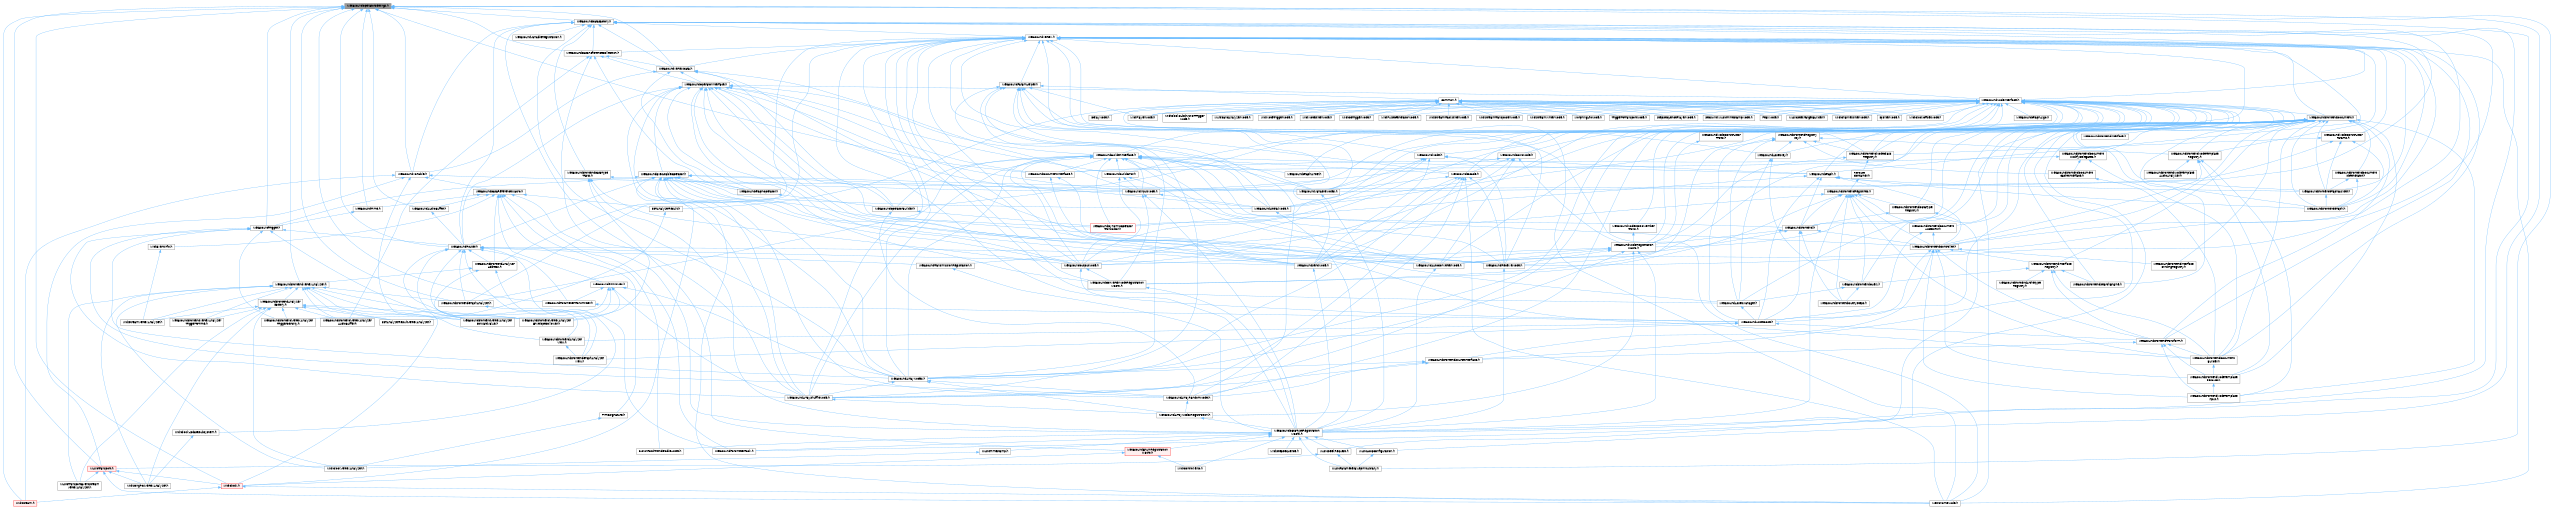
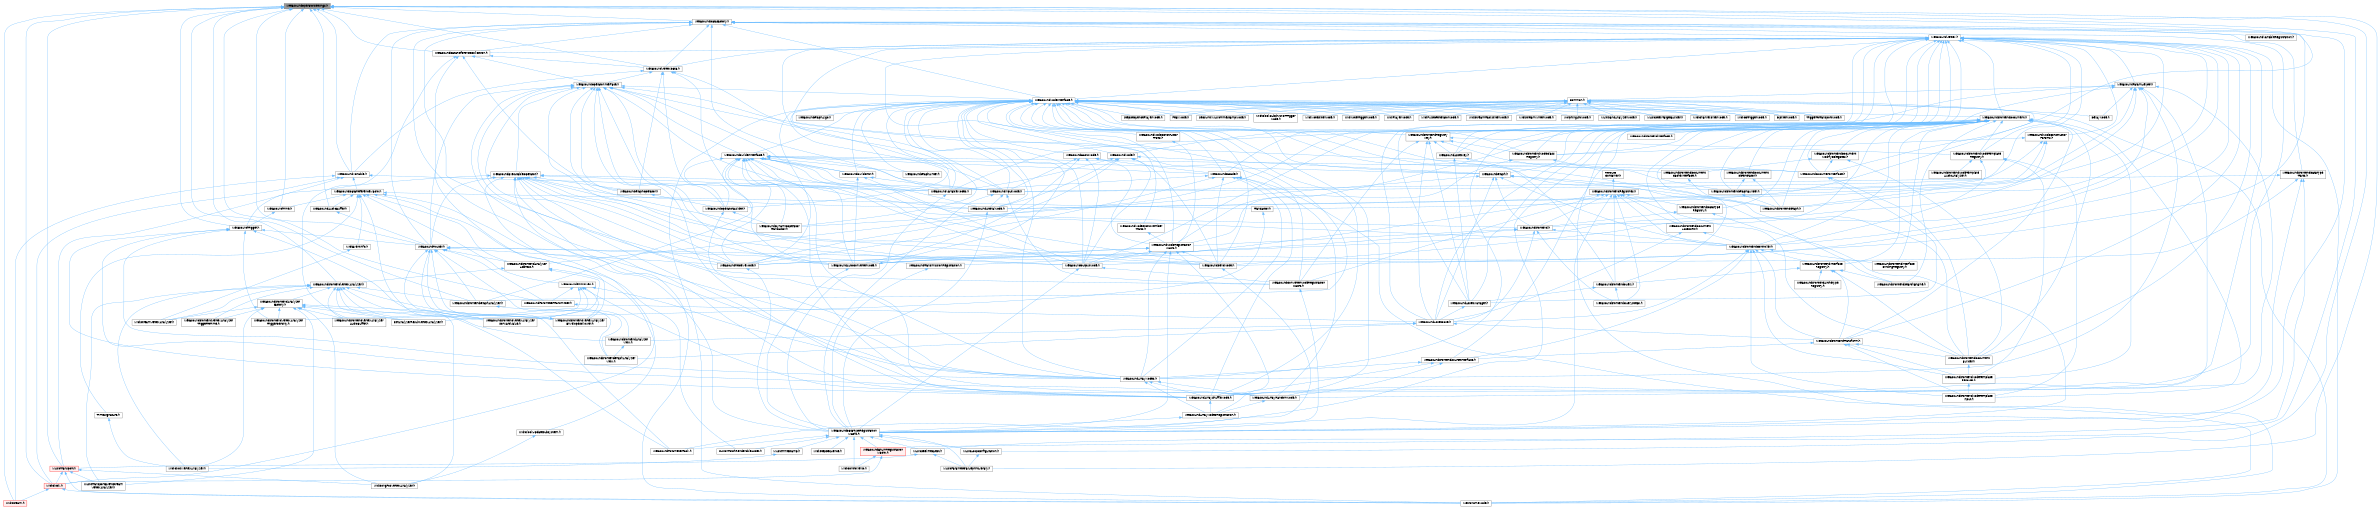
edge "MetasoundAutoConverterNode.h" -> "MetasoundDataFactory.h": reversed
edge "MidiPlayerNode.h" -> "MetasoundParamHelper.h": now "DelayNode.h" -> "MetasoundParamHelper.h"
node "MidiStreamTransposerNode.h": removed
node "MidiClockOffsetNode.h": removed
node "FFTAnalyzerResult.h": label "FFTAnalyzerResult.h" -> "Transactor.h"
node "MetasoundDynamicOperator Transactor.h": color red -> grey40
edge "MetasoundFrontendVertexAnalyzer EnvelopeFollower.h" -> "MetasoundRouter.h": reversed
